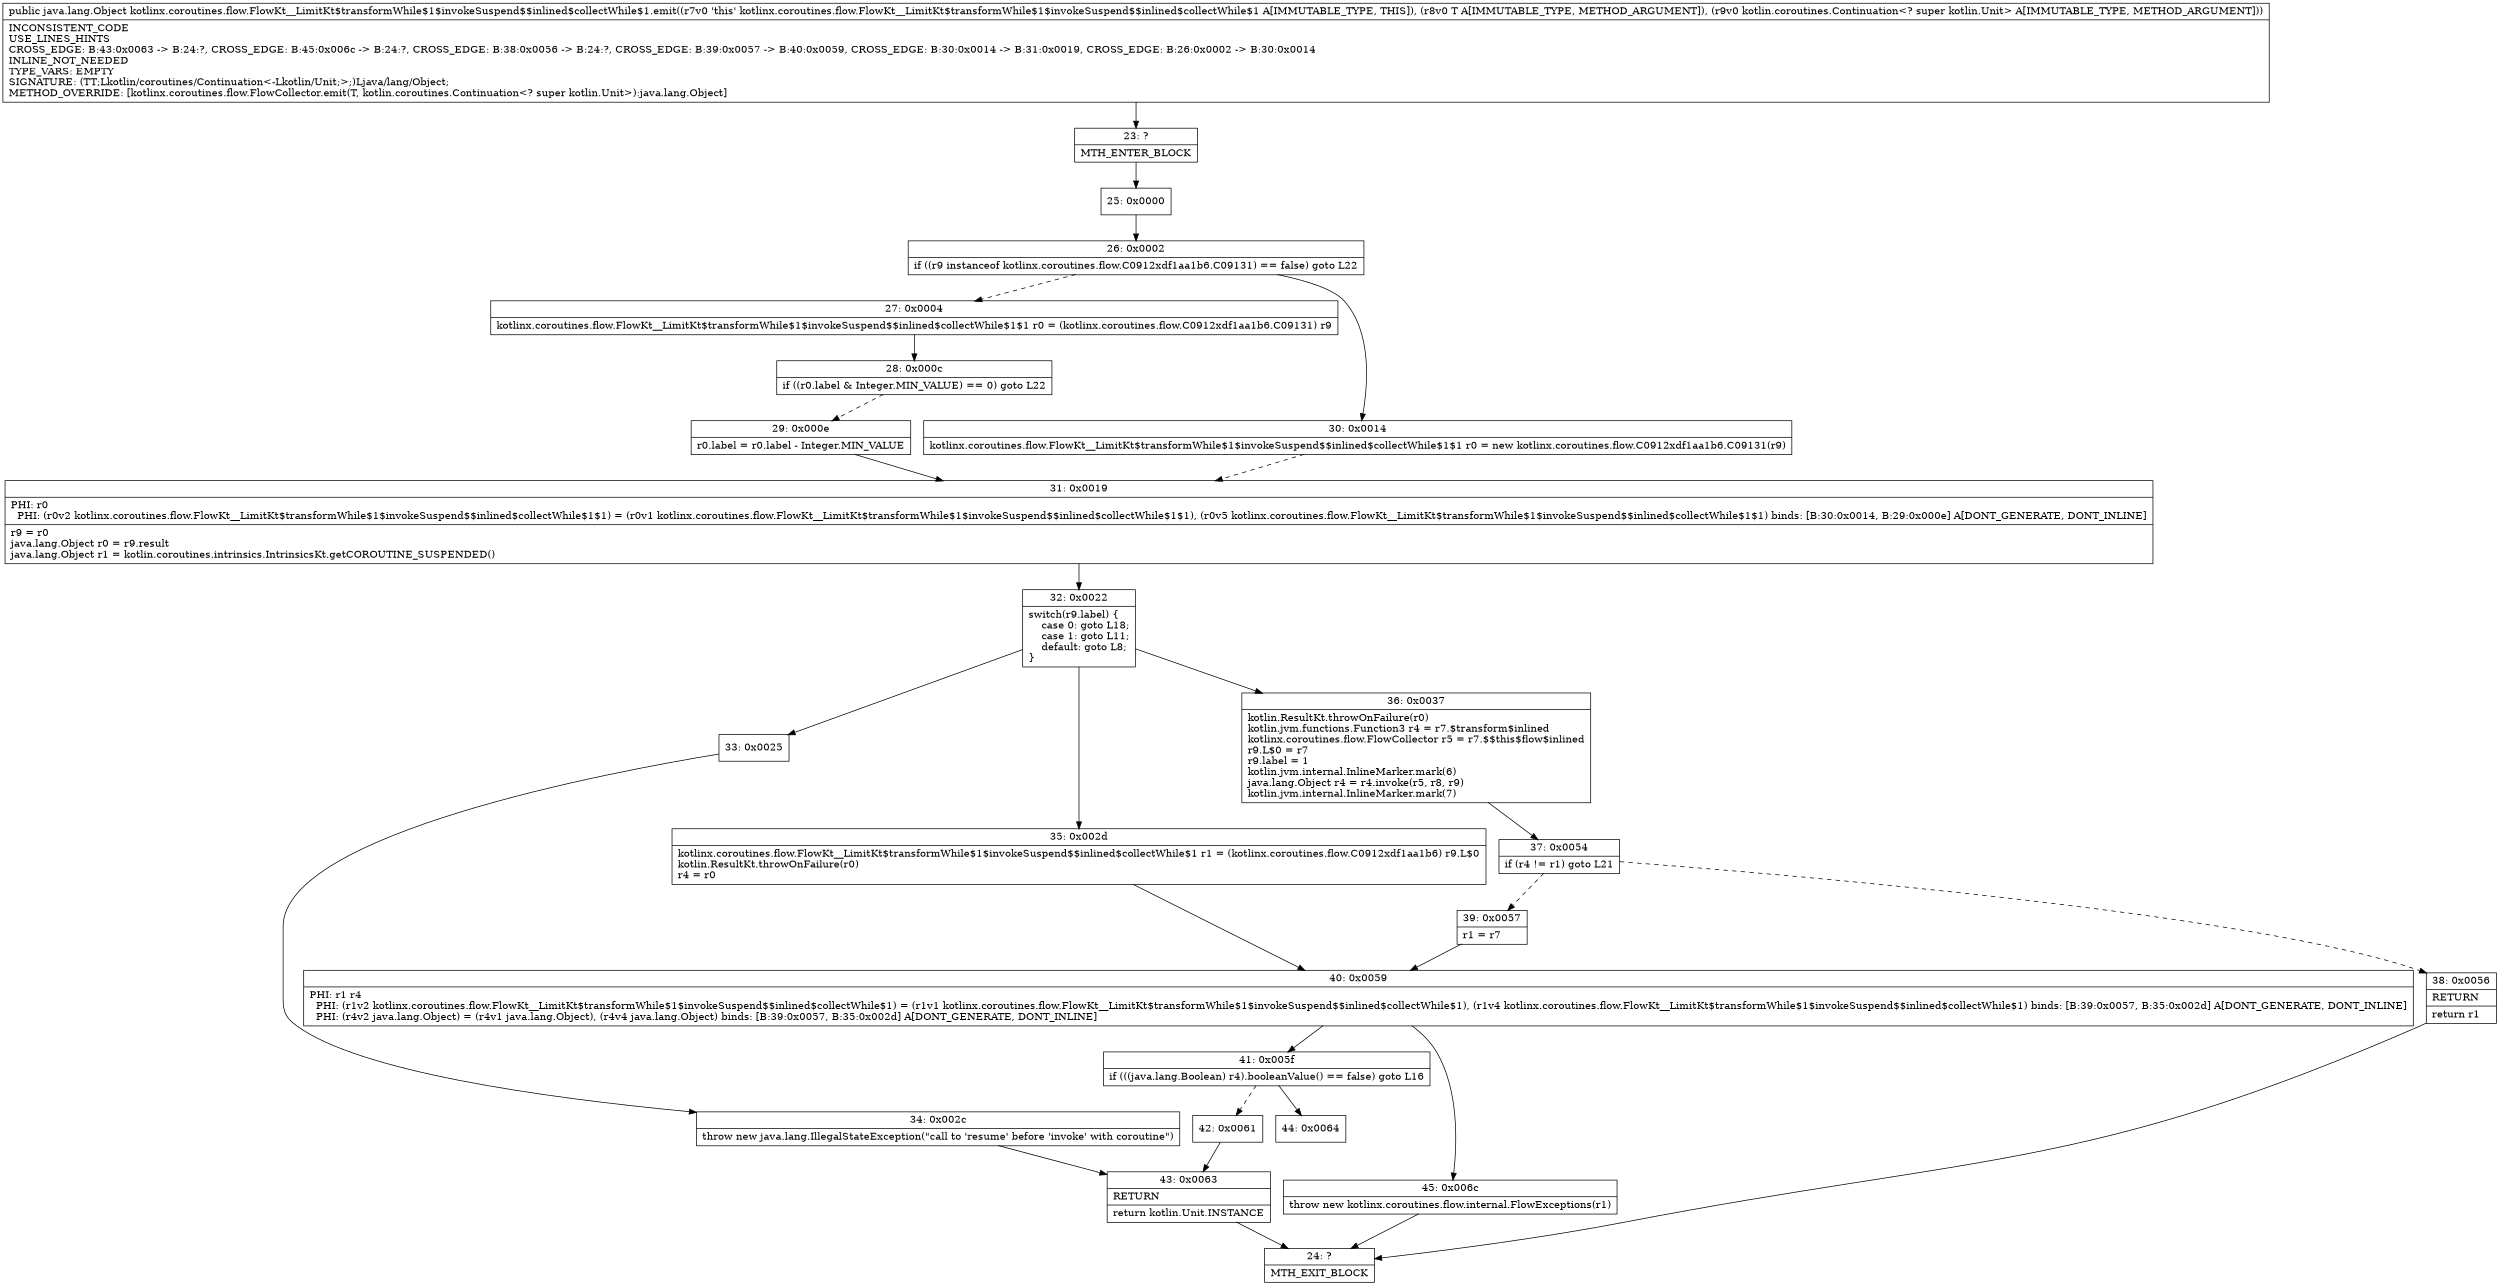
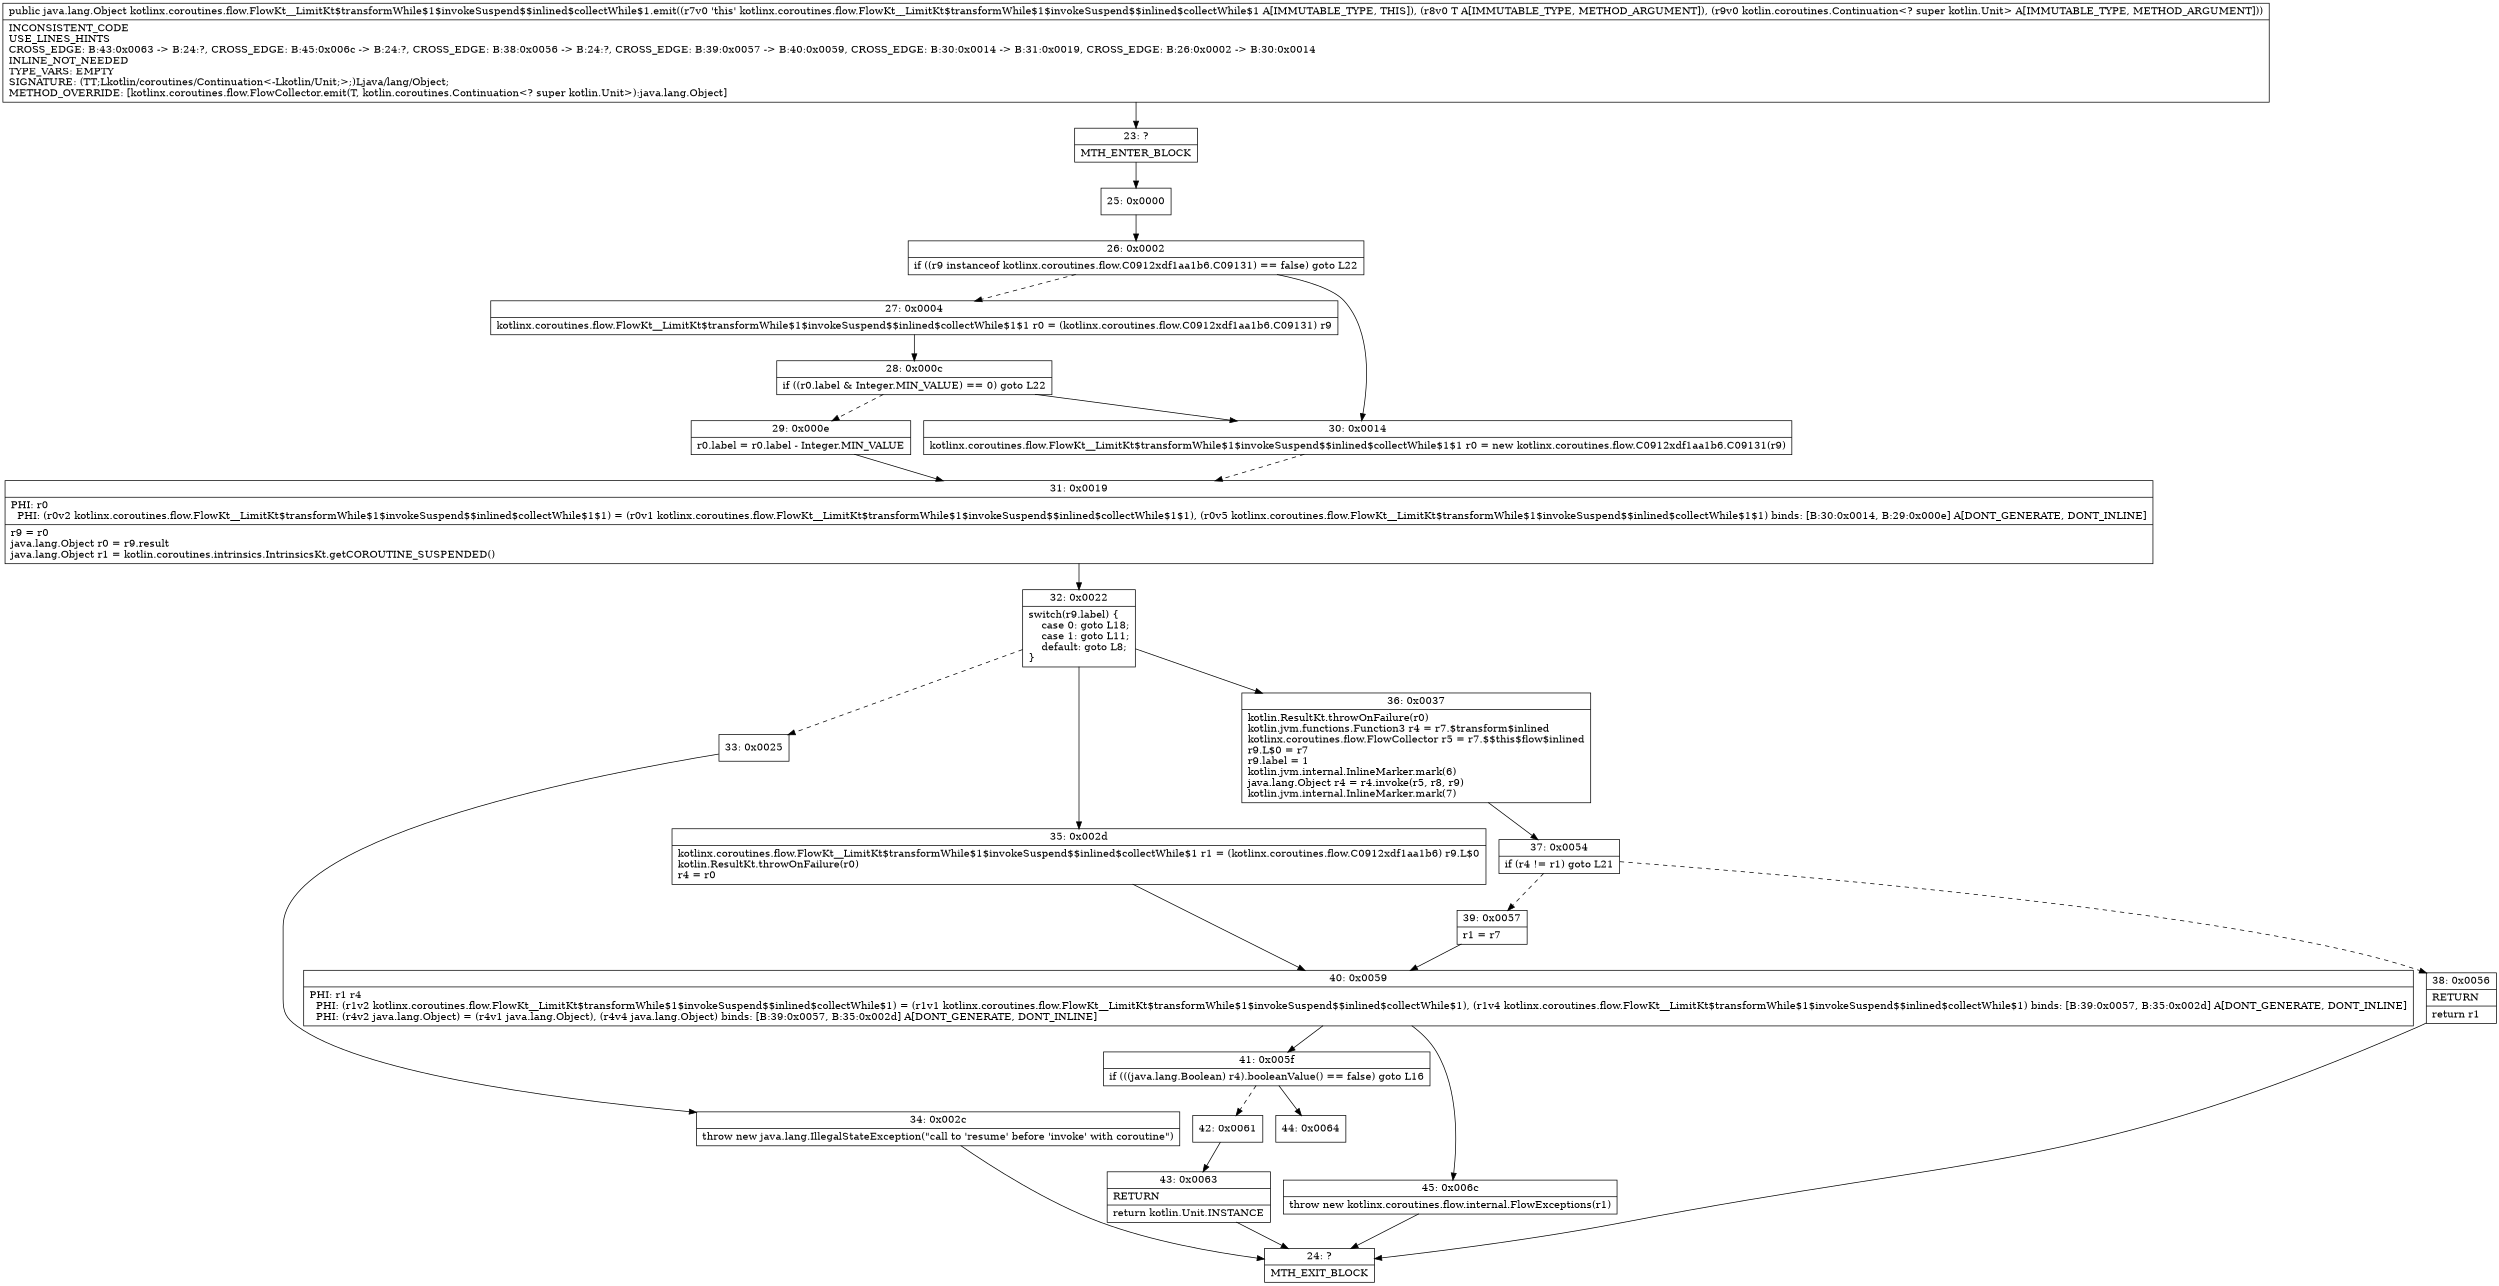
edge "28: 0x000c" -> "30: 0x0014": added
edge "32: 0x0022" -> "33: 0x0025": style solid -> dashed
edge "34: 0x002c" -> "43: 0x0063": now "34: 0x002c" -> "24: ?"
